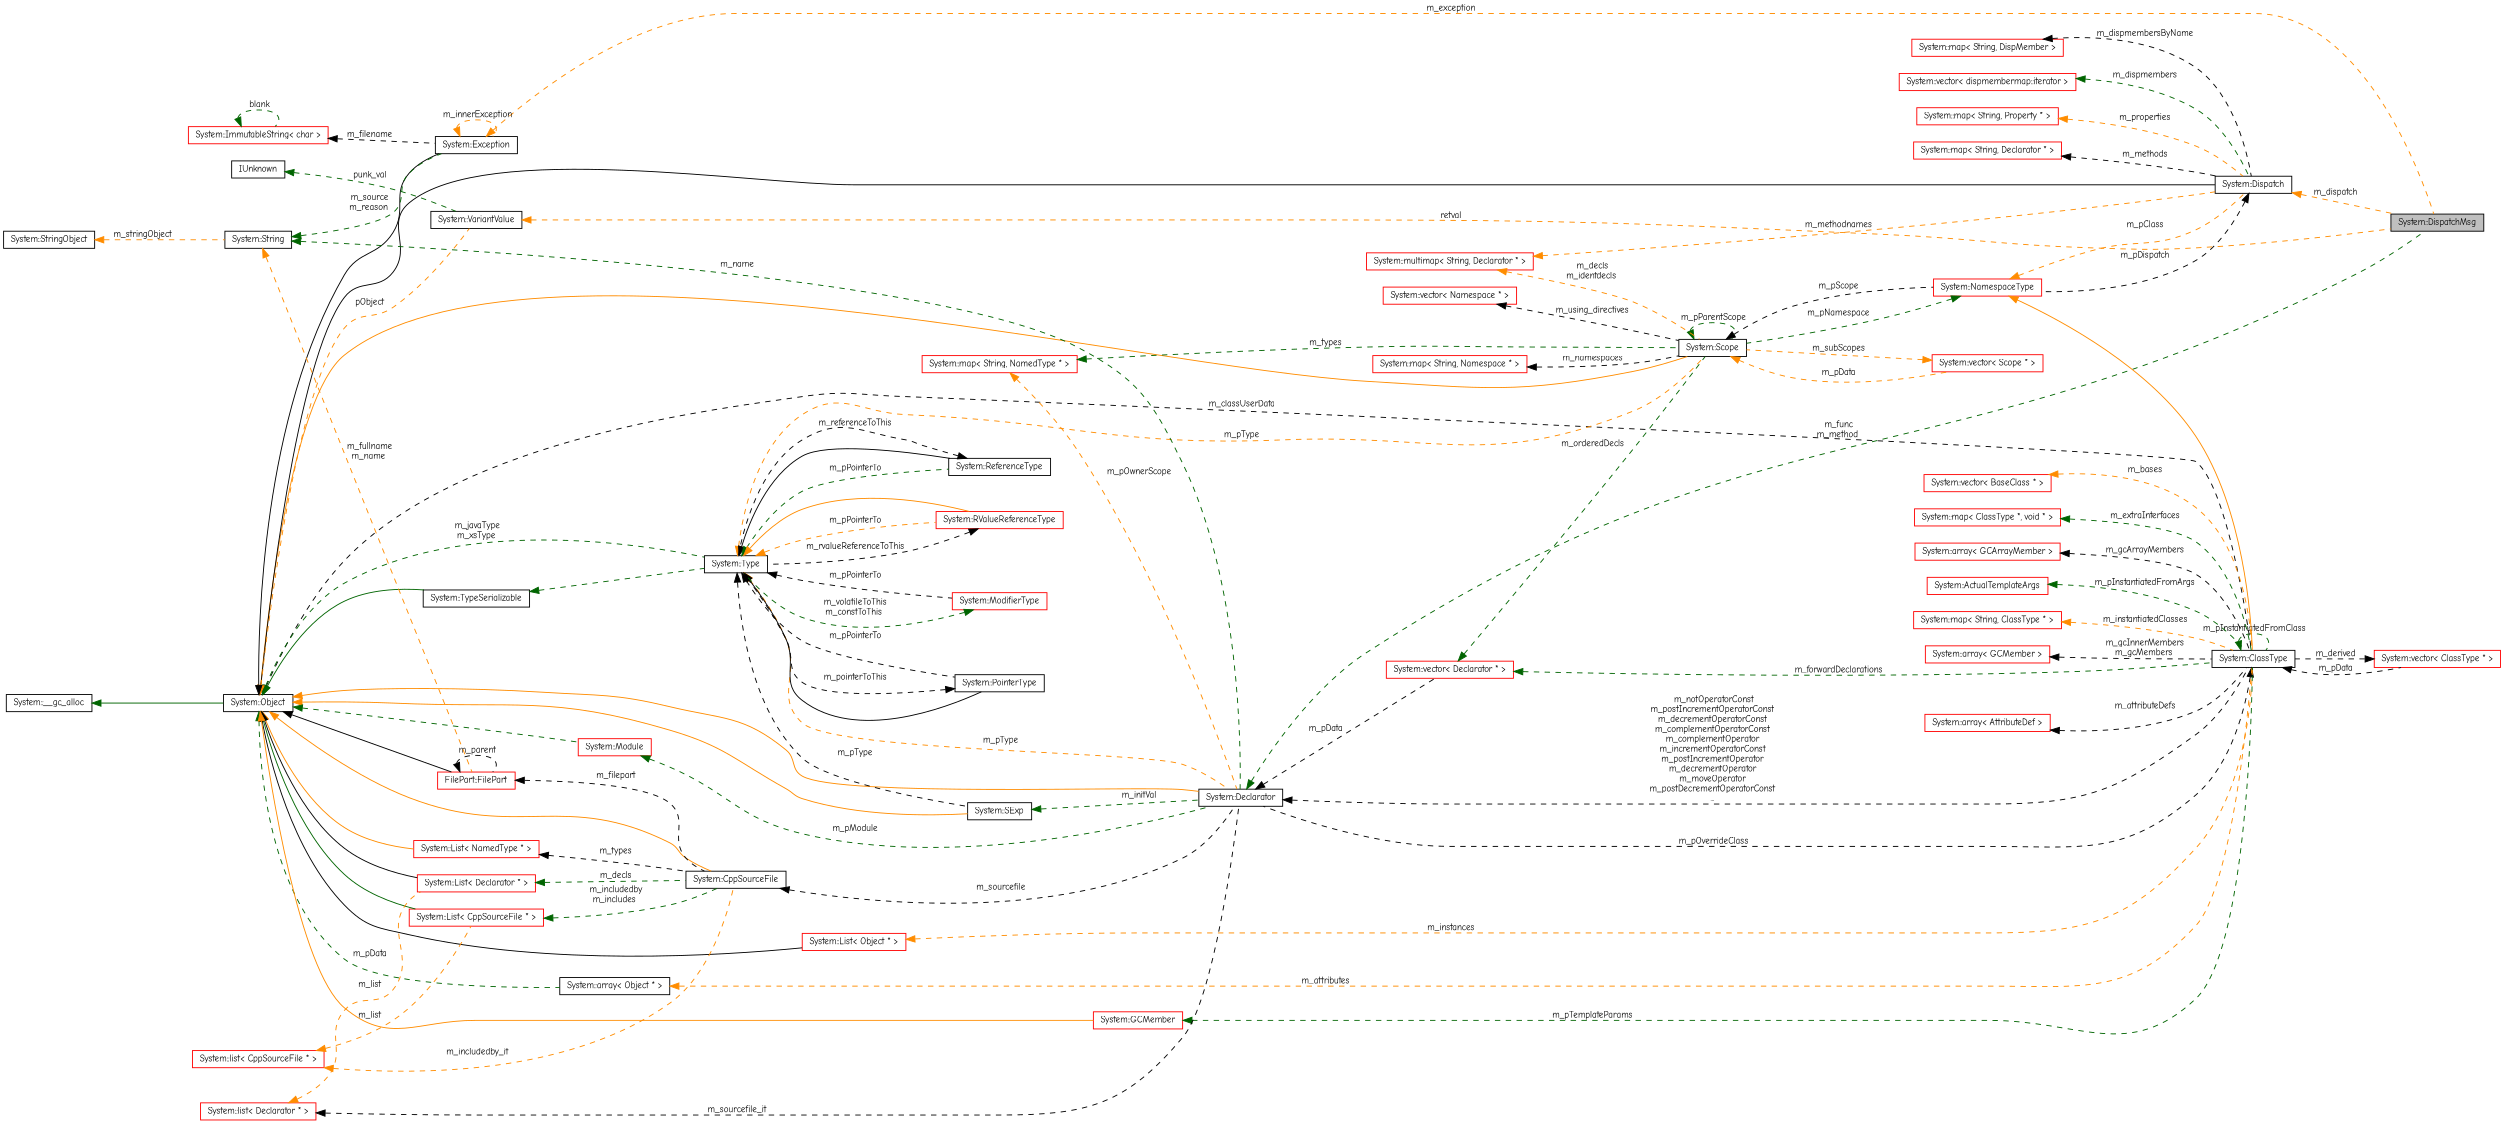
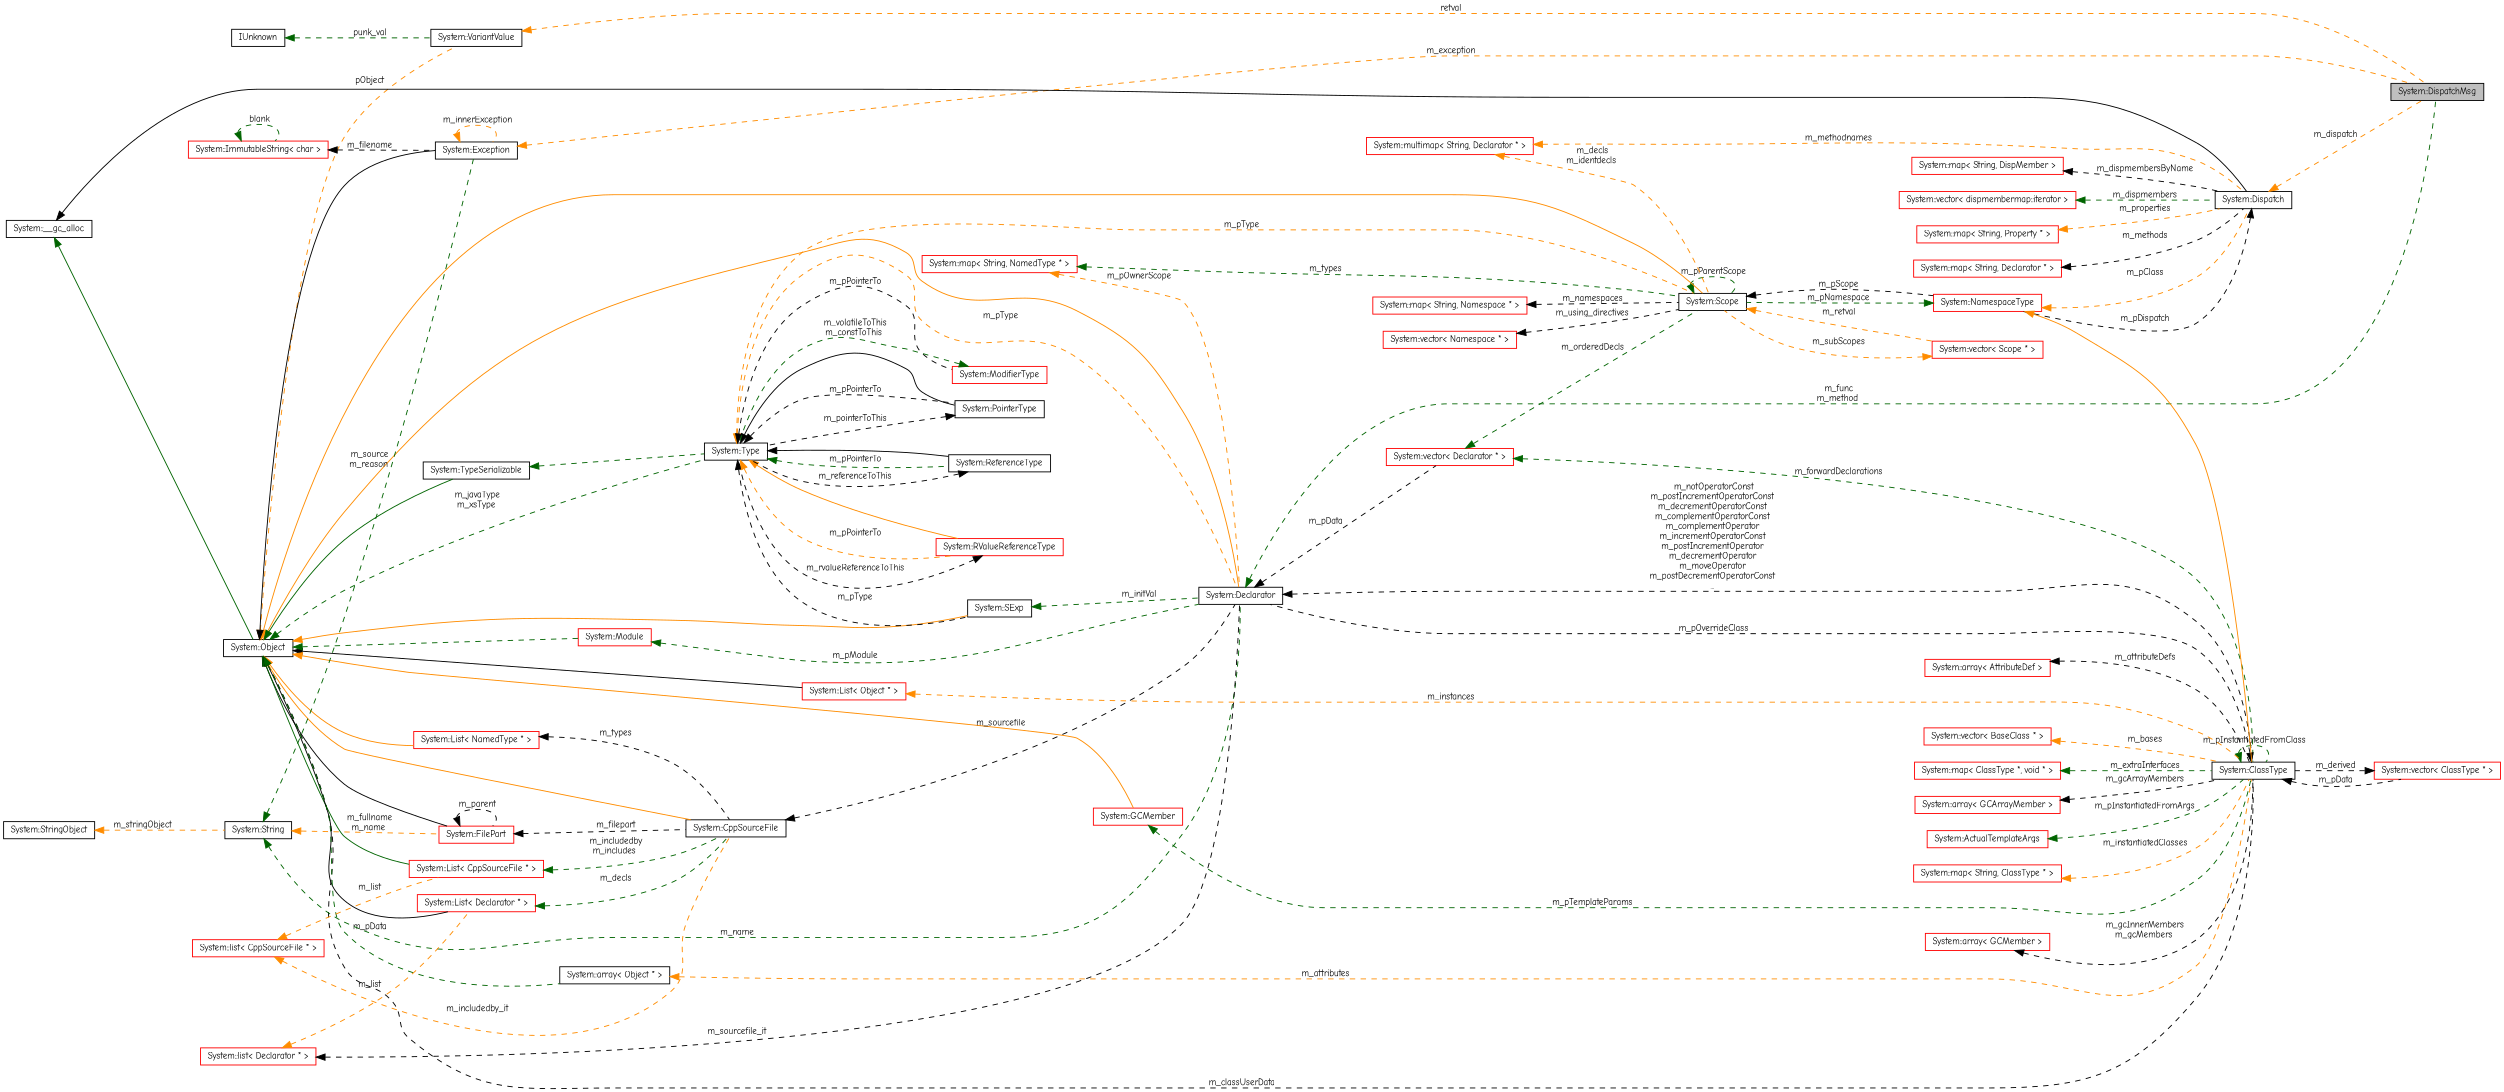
edge "System::Dispatch" -> "System::Object": now "System::Dispatch" -> "System::__gc_alloc"
edge "System::vector< Scope * >" -> "System::Scope": label " m_pData" -> " m_retval"
node "FilePart::FilePart": label "FilePart::FilePart" -> "System::FilePart"
